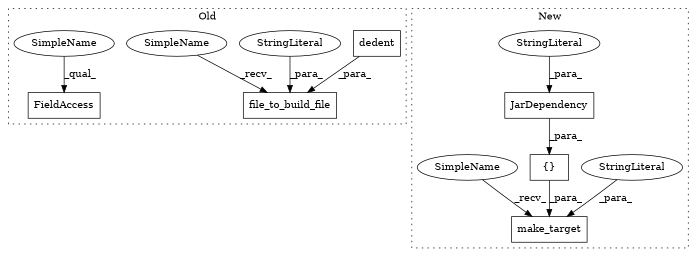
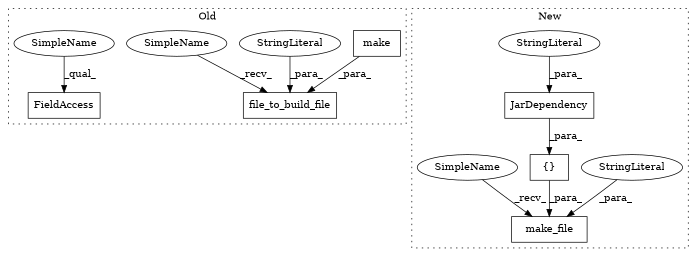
node "dedent": label "dedent" -> "make"
node "make_target": label "make_target" -> "make_file"
